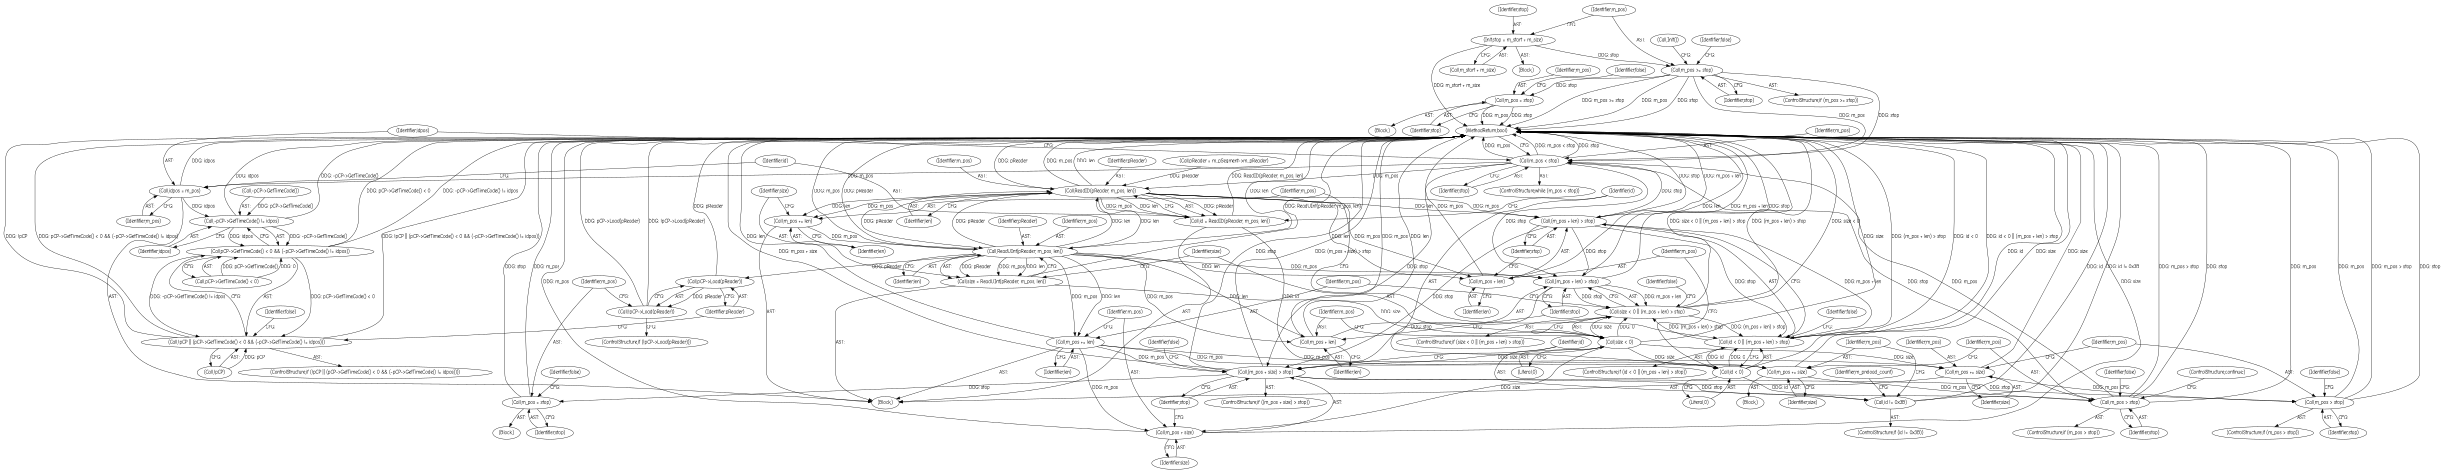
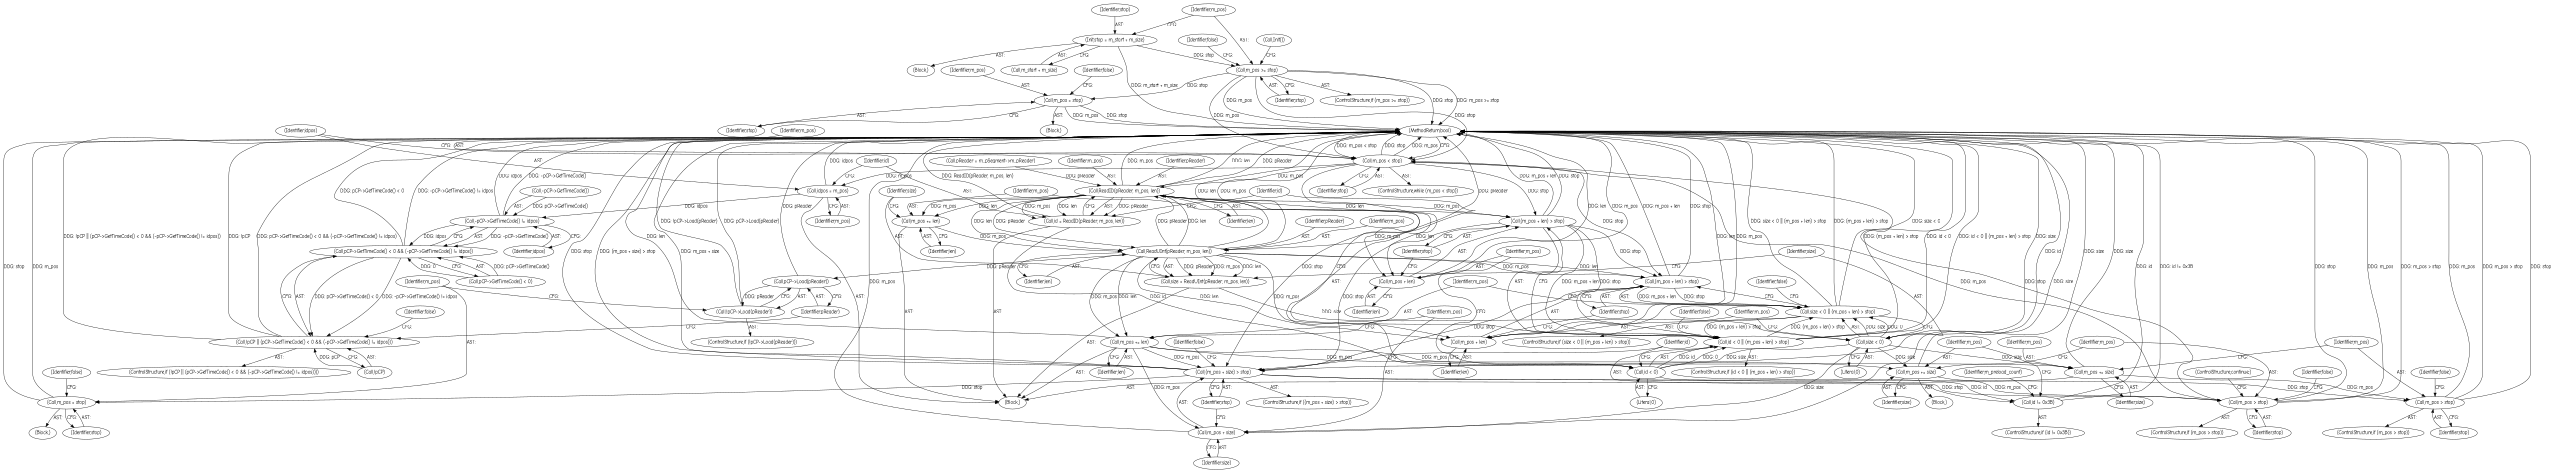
edge "(Call,size = ReadUInt(pReader, m_pos, len))" -> "(MethodReturn,bool)": removed, label "DDG: ReadUInt(pReader, m_pos, len)"
edge "(Call,!pCP->Load(pReader))" -> "(ControlStructure,if (!pCP->Load(pReader)))": label "CFG: " -> "AST: "
